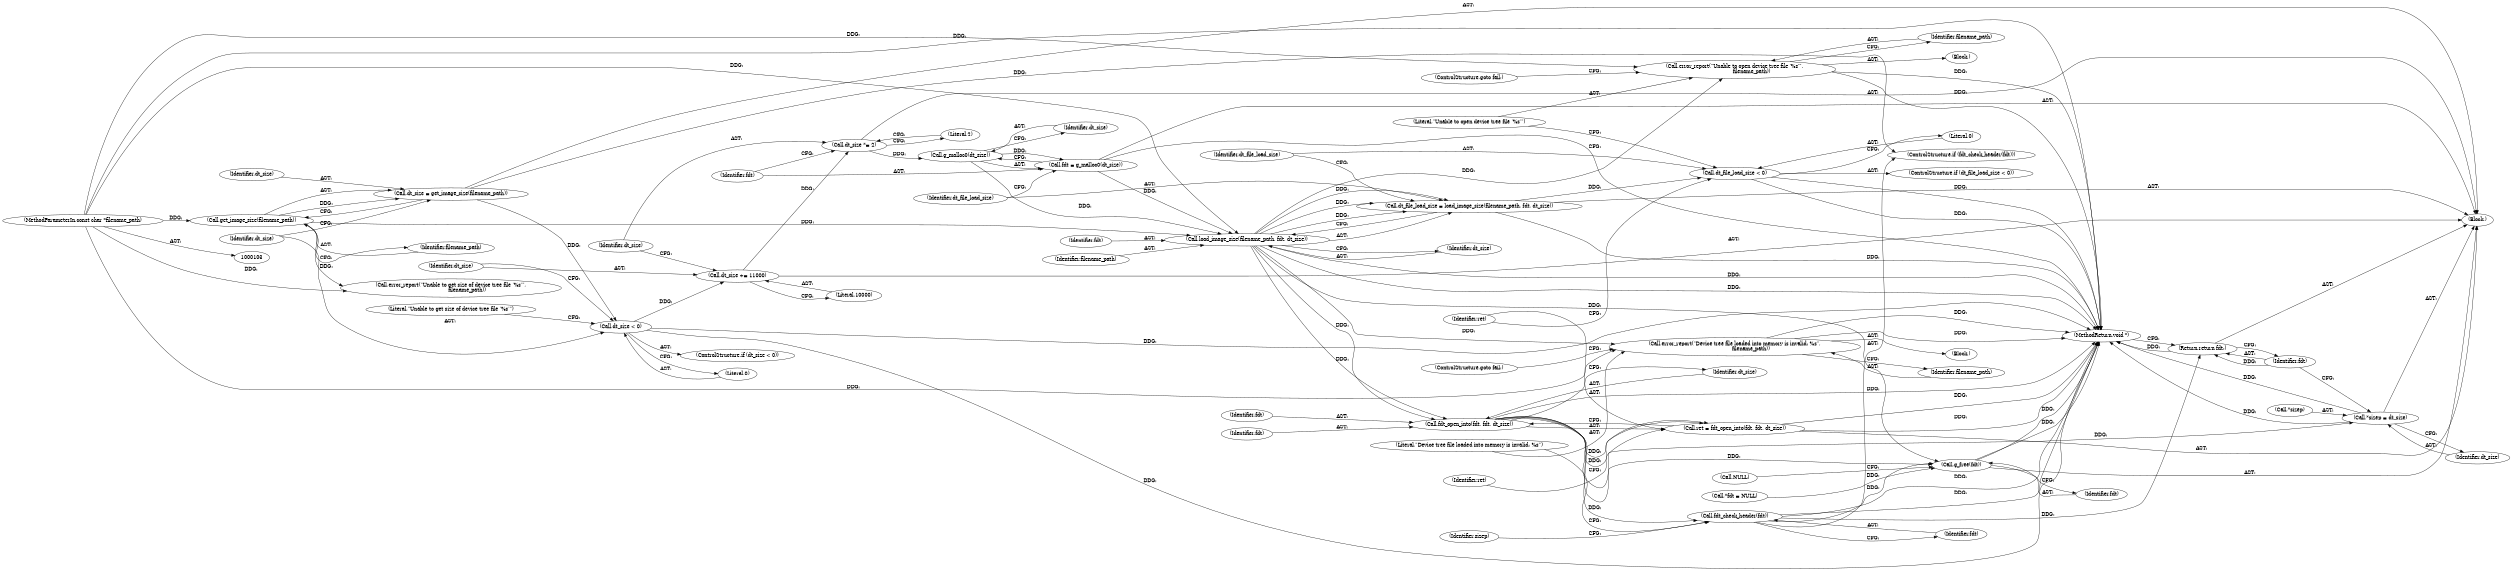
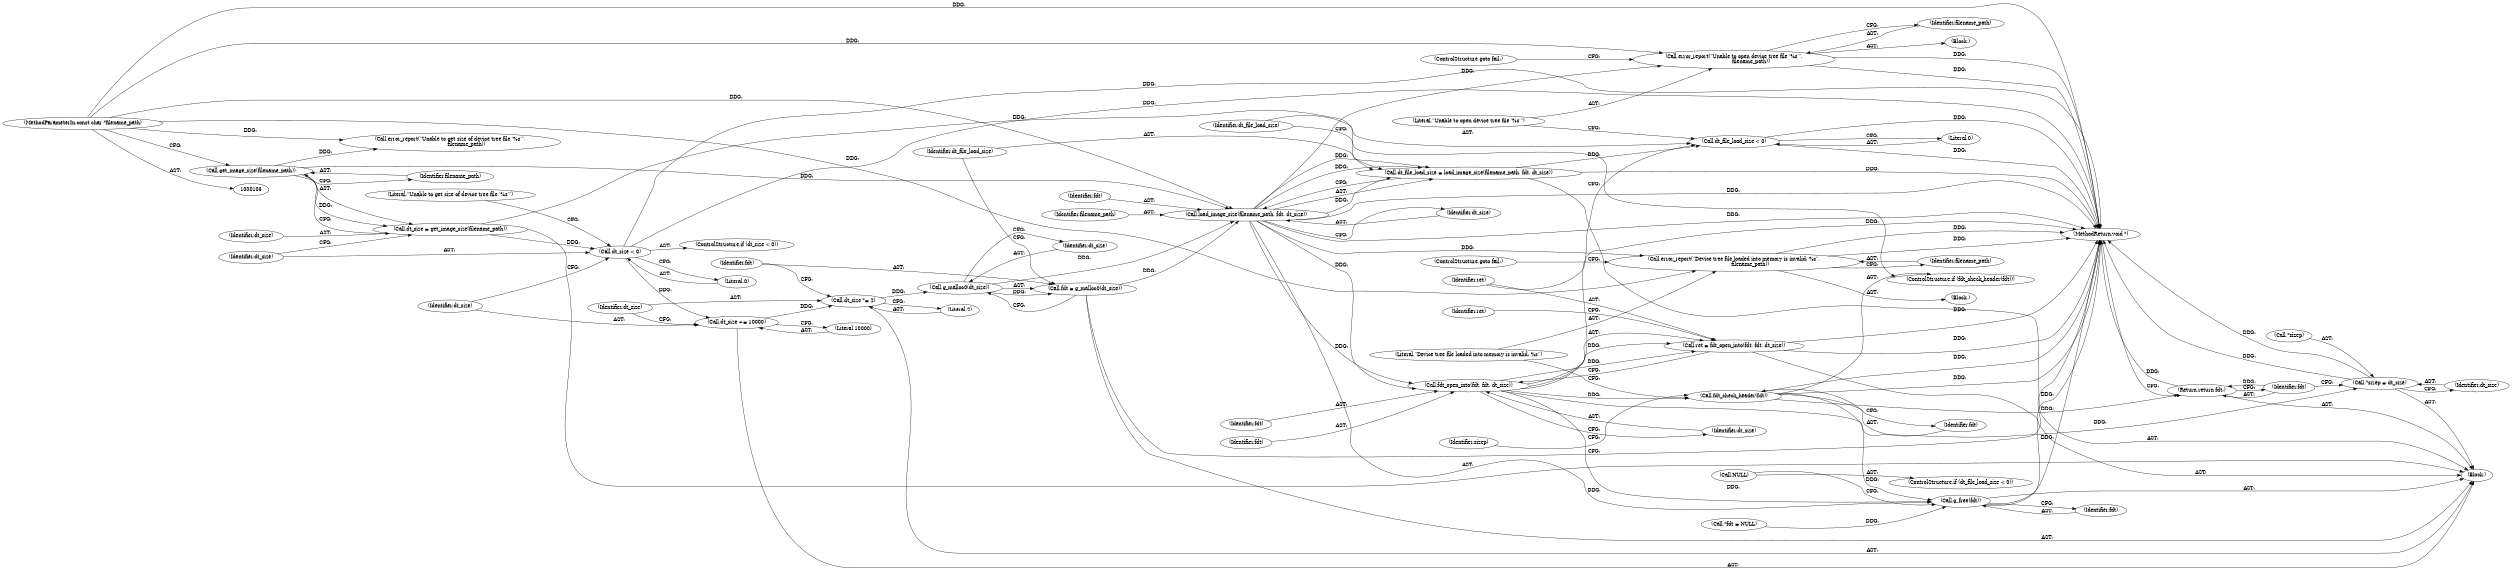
edge "(Literal,2)" -> "(Call,dt_size *= 2)": label "CFG: " -> "AST: "
edge "(Call,dt_file_load_size < 0)" -> "(ControlStructure,if (dt_file_load_size < 0))": now "(Call,NULL)" -> "(ControlStructure,if (dt_file_load_size < 0))"
edge "(MethodParameterIn,const char *filename_path)" -> "(Call,get_image_size(filename_path))": label "DDG: " -> "CFG: "
node "(Call,dt_size += 11000)": label "(Call,dt_size += 11000)" -> "(Call,dt_size += 10000)"
